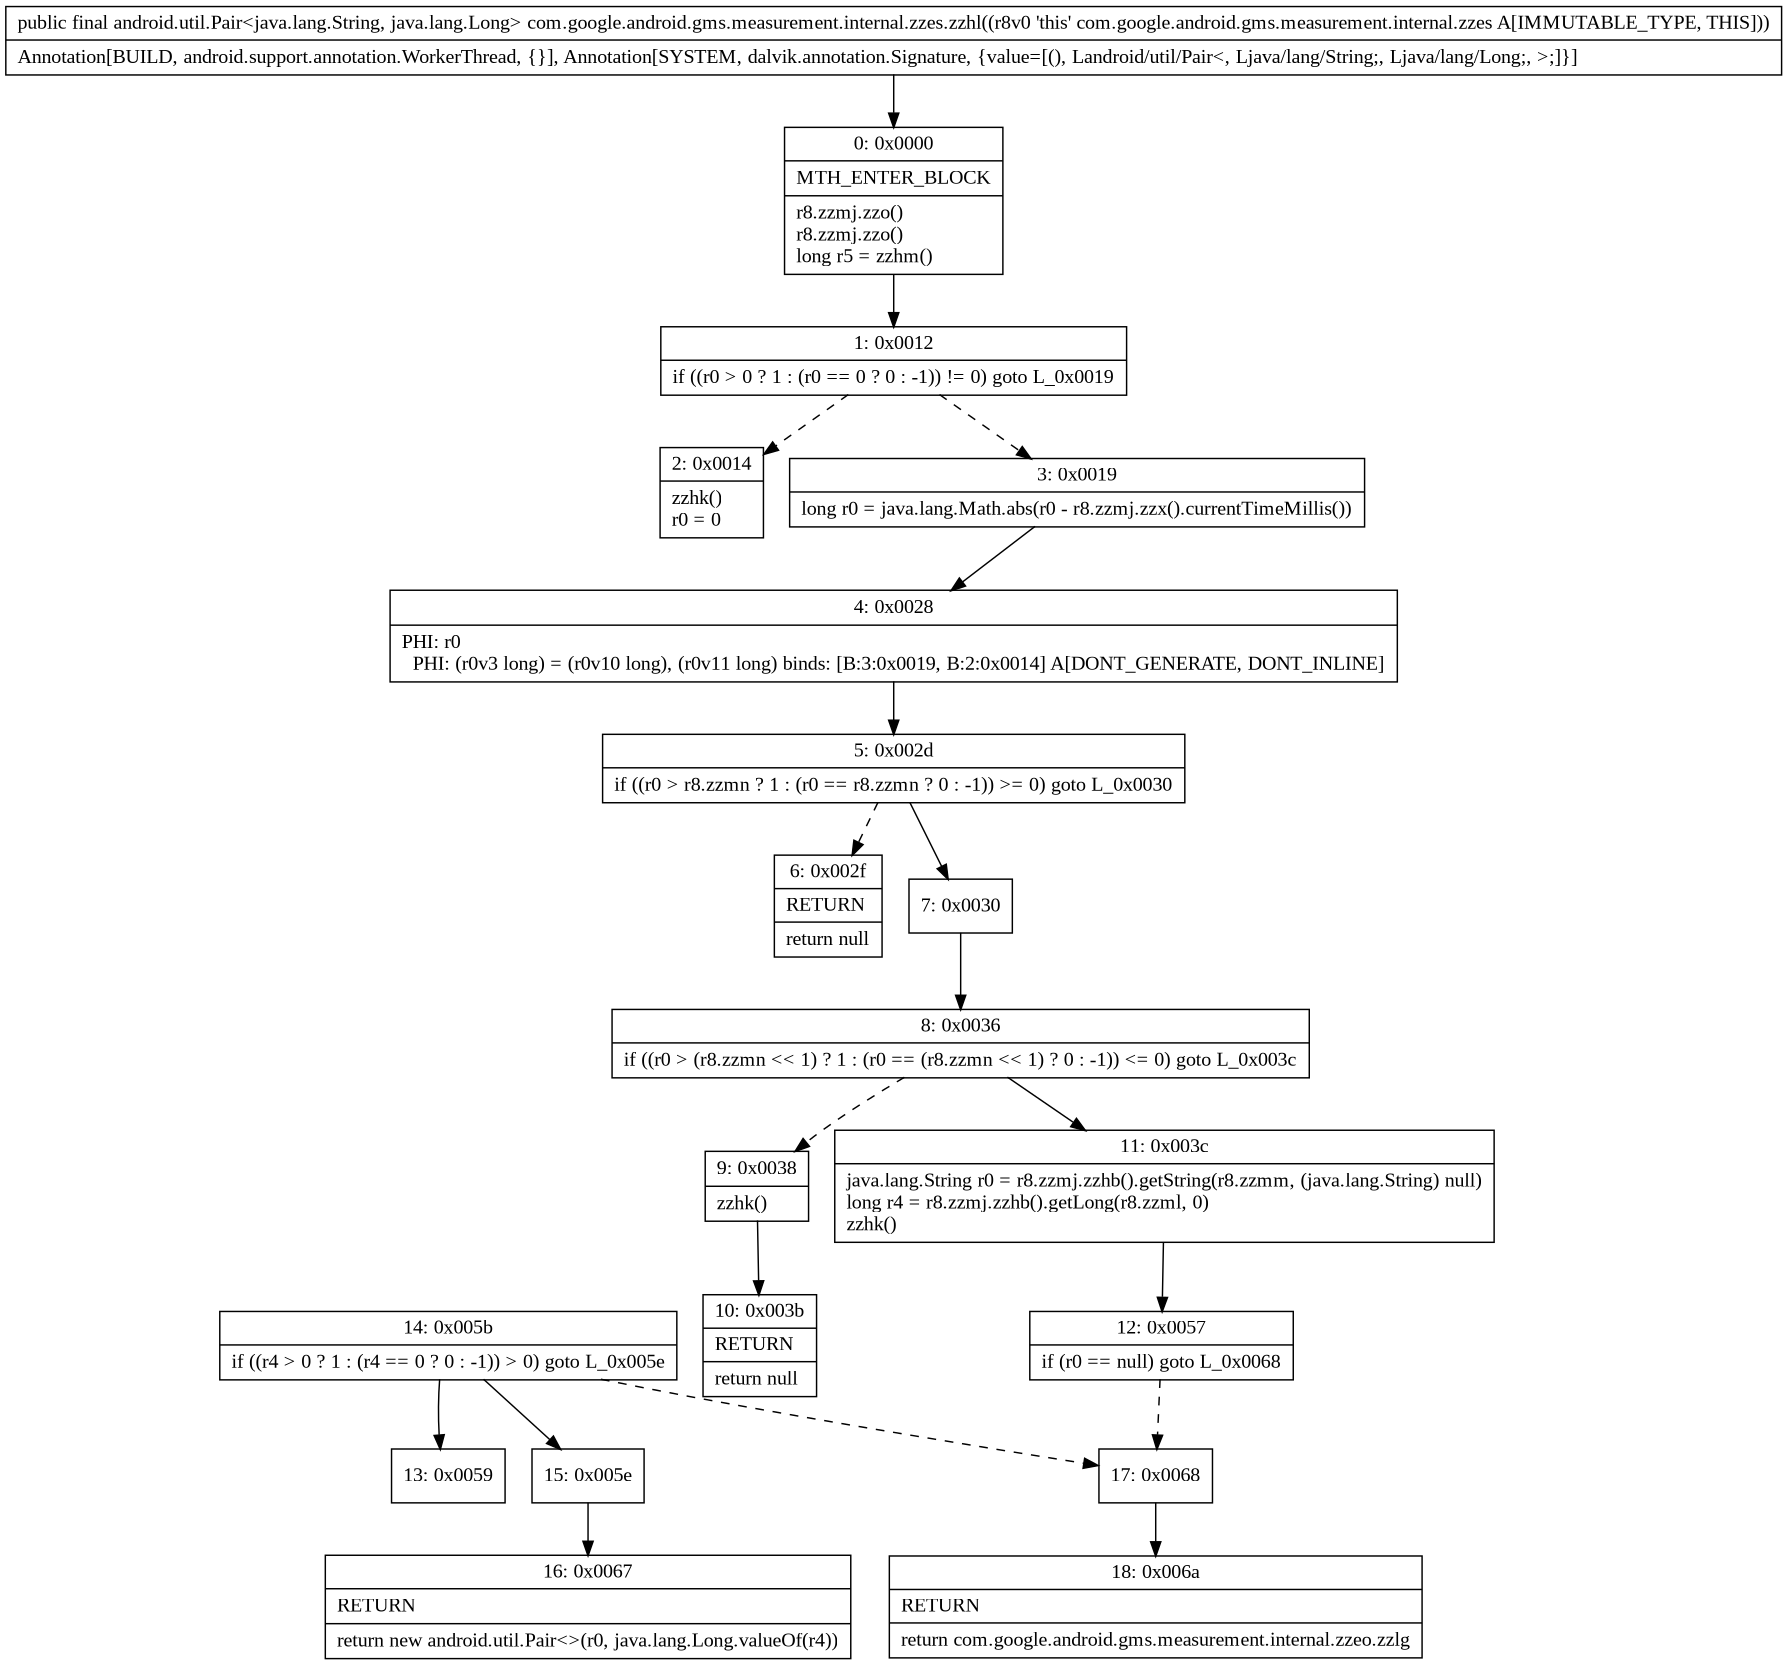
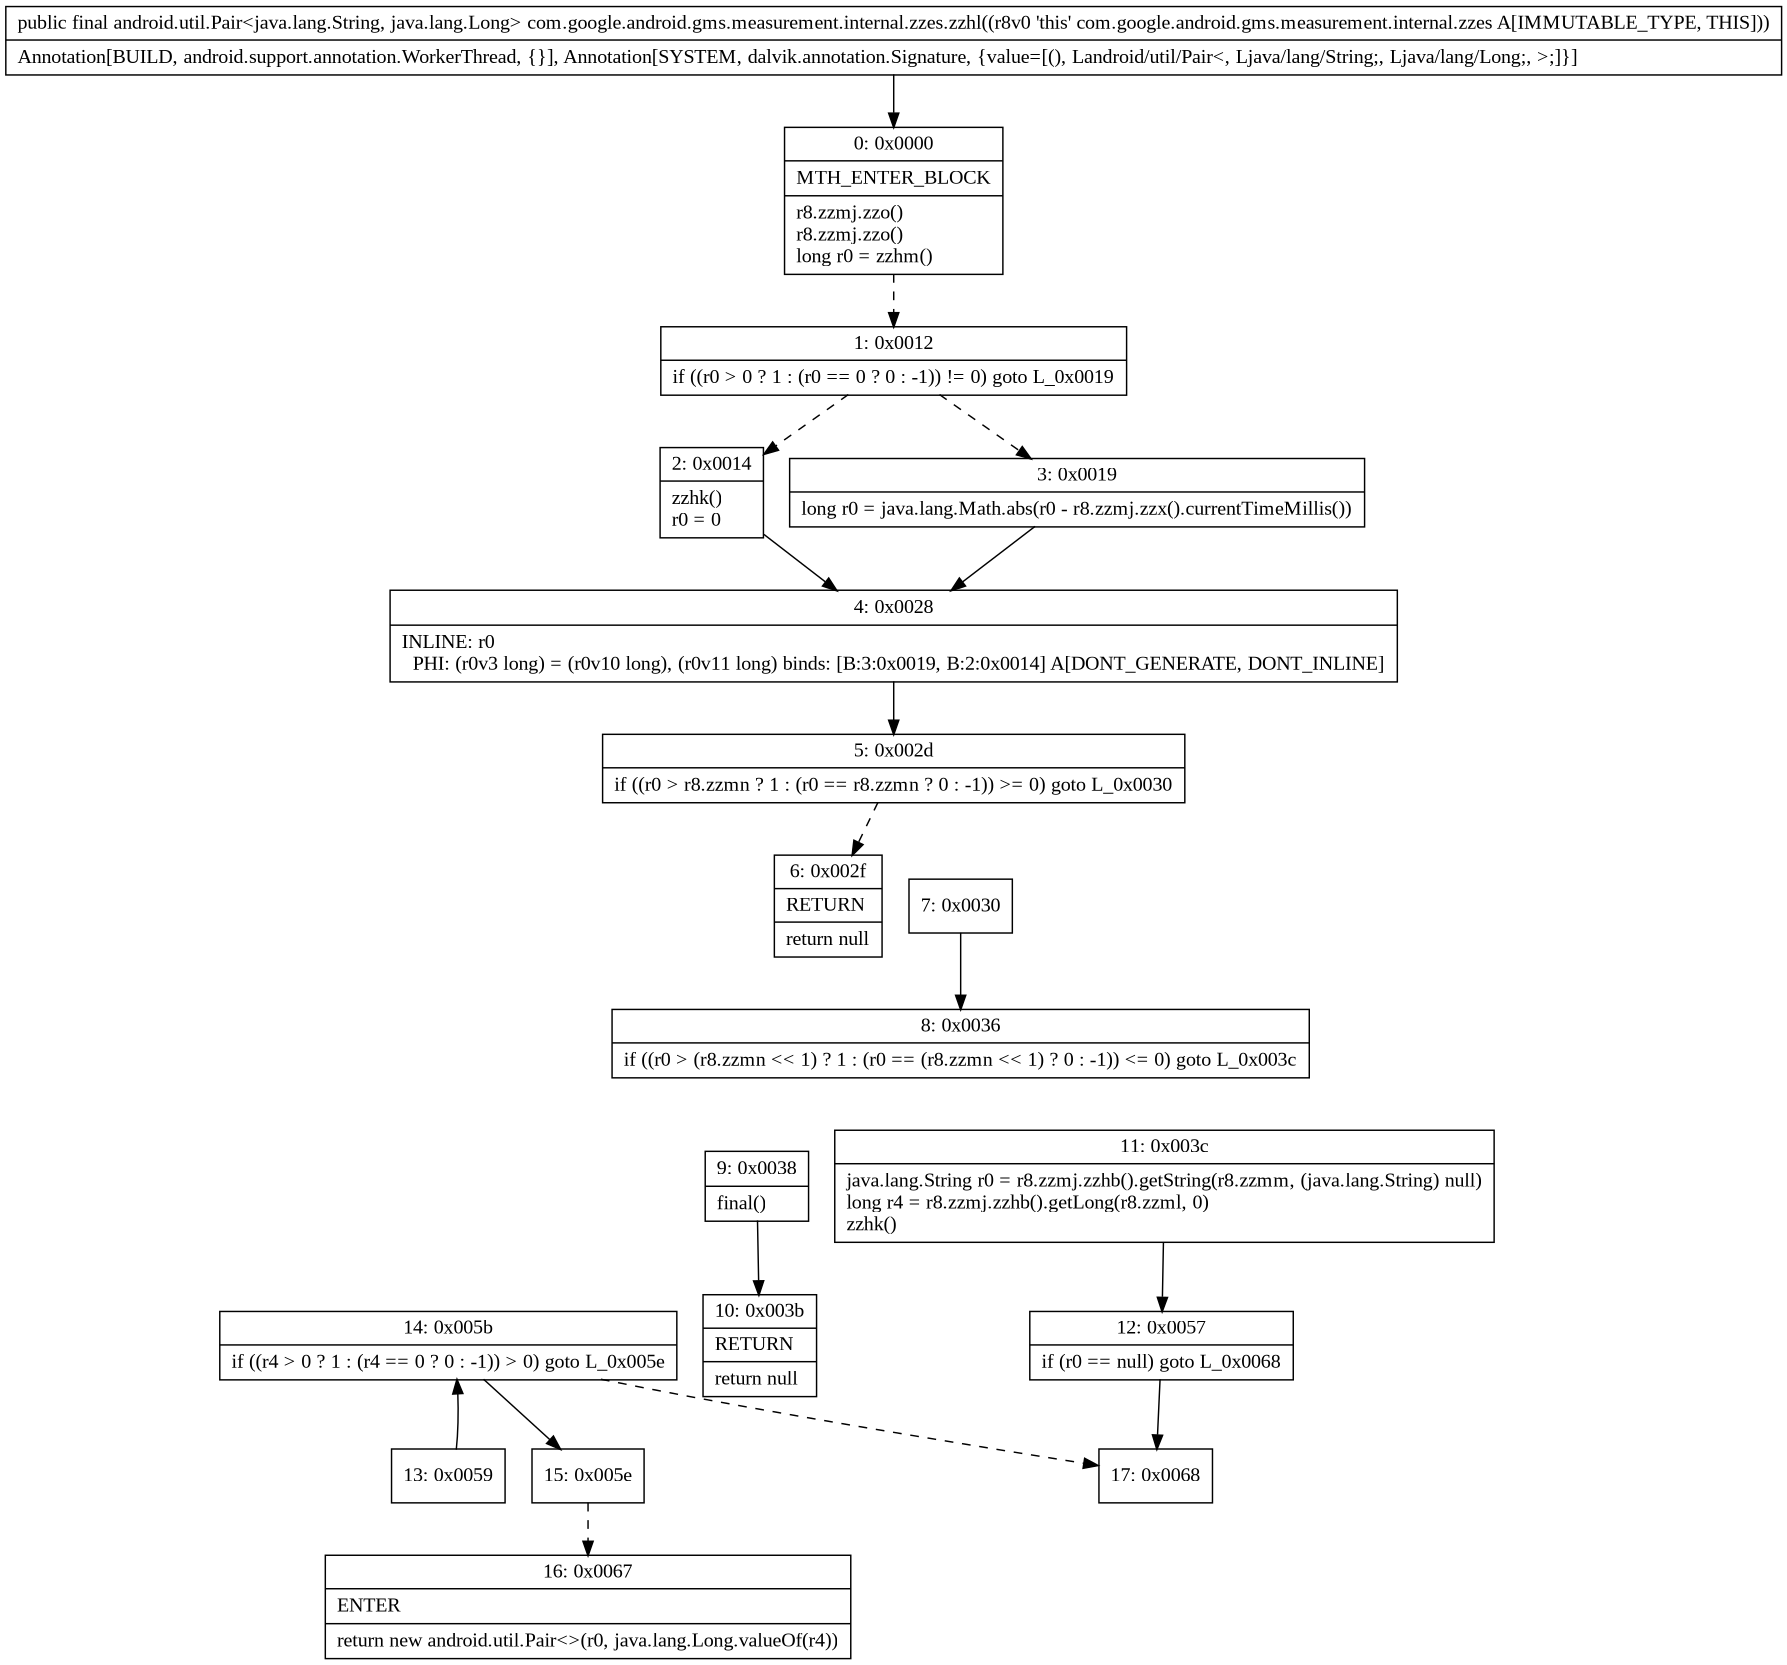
node "0: 0x0000": text "long r5 = zzhm()" -> "long r0 = zzhm()"
edge "0: 0x0000" -> "1: 0x0012": style solid -> dashed
edge "2: 0x0014" -> "4: 0x0028": added
node "4: 0x0028": text "PHI: r0" -> "INLINE: r0"
edge "5: 0x002d" -> "7: 0x0030": removed
edge "8: 0x0036" -> "11: 0x003c": removed
edge "8: 0x0036" -> "9: 0x0038": removed
node "9: 0x0038": text "zzhk()" -> "final()"
edge "14: 0x005b" -> "13: 0x0059": reversed
edge "12: 0x0057" -> "17: 0x0068": style dashed -> solid
edge "15: 0x005e" -> "16: 0x0067": style solid -> dashed
node "16: 0x0067": text "RETURN" -> "ENTER"
node "18: 0x006a": removed
